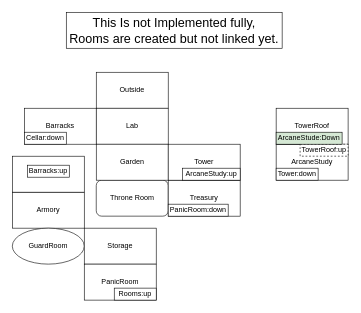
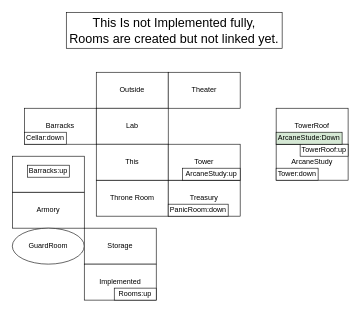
node "Theater": added
node "TowerRoof:up": style dashed -> solid
node "Garden": label "Garden" -> "This"
node "Throne Room": shape rounded rectangle -> rectangle
node "PanicRoom": label "PanicRoom" -> "Implemented"
